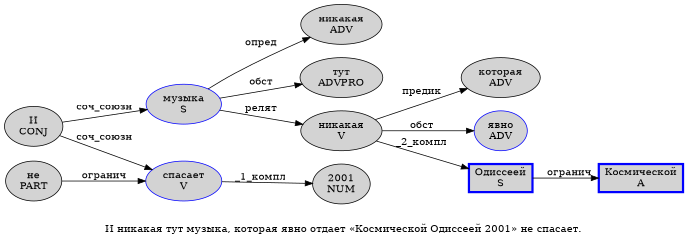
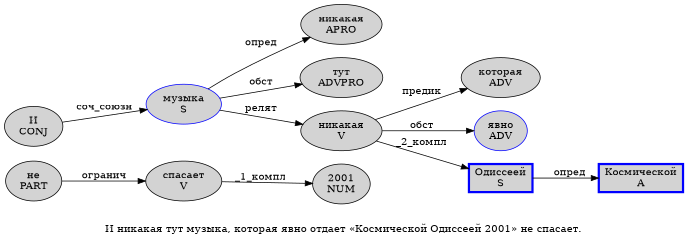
node "никакая ADV": label "никакая ADV" -> "никакая APRO"
edge "И CONJ" -> "спасает V": removed, label "соч_союзн"
edge "Одиссеей S" -> "Космической A": label "огранич" -> "опред"
node "спасает V": color blue -> black
